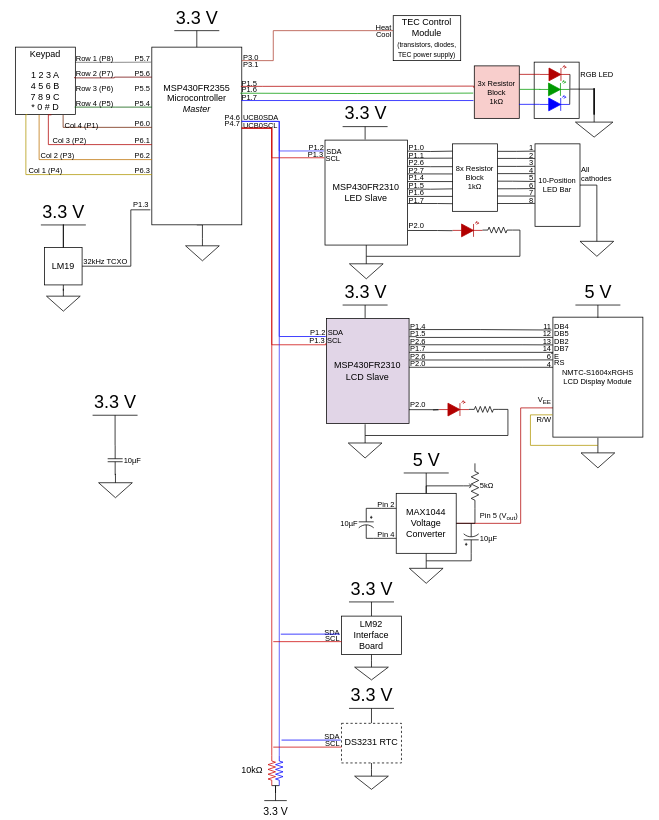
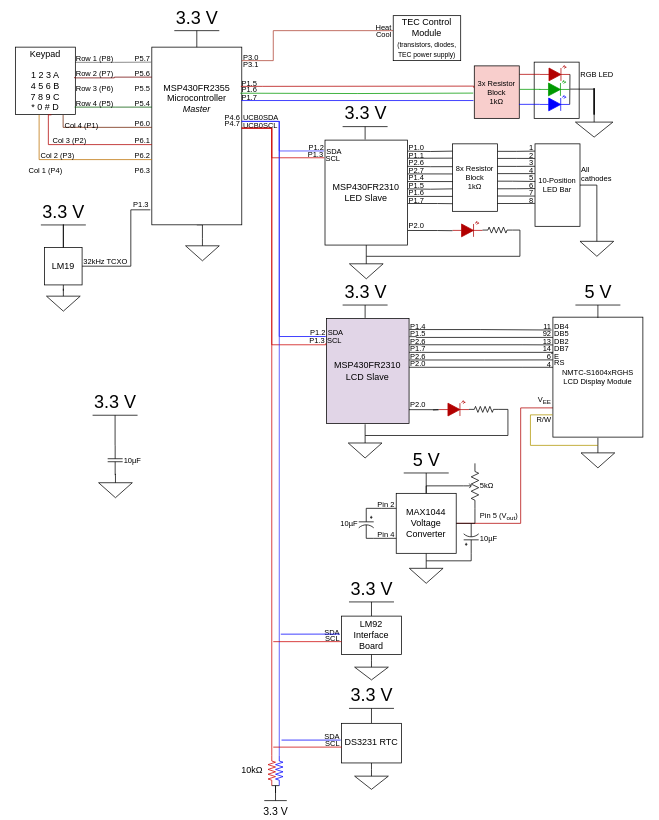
edge "Keypad 1 2 3 A 4 5 6 B 7 8 9 C * 0 # D" -- "P6.3": removed
node "12": label "12" -> "92"
node "DS3231 RTC": style dashed -> solid
